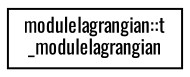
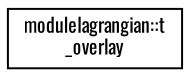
node "modulelagrangian::t _modulelagrangian": label "modulelagrangian::t _modulelagrangian" -> "modulelagrangian::t _overlay"
